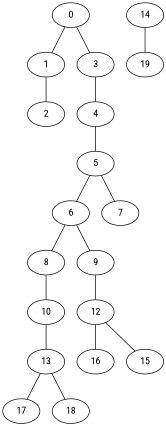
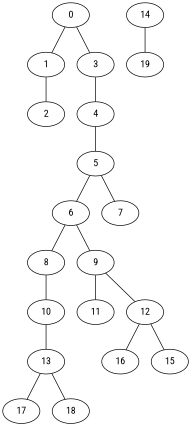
node "11": added
